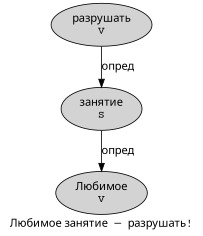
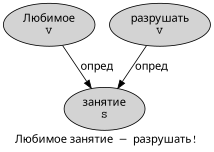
edge "занятие S" -> "Любимое V": reversed
